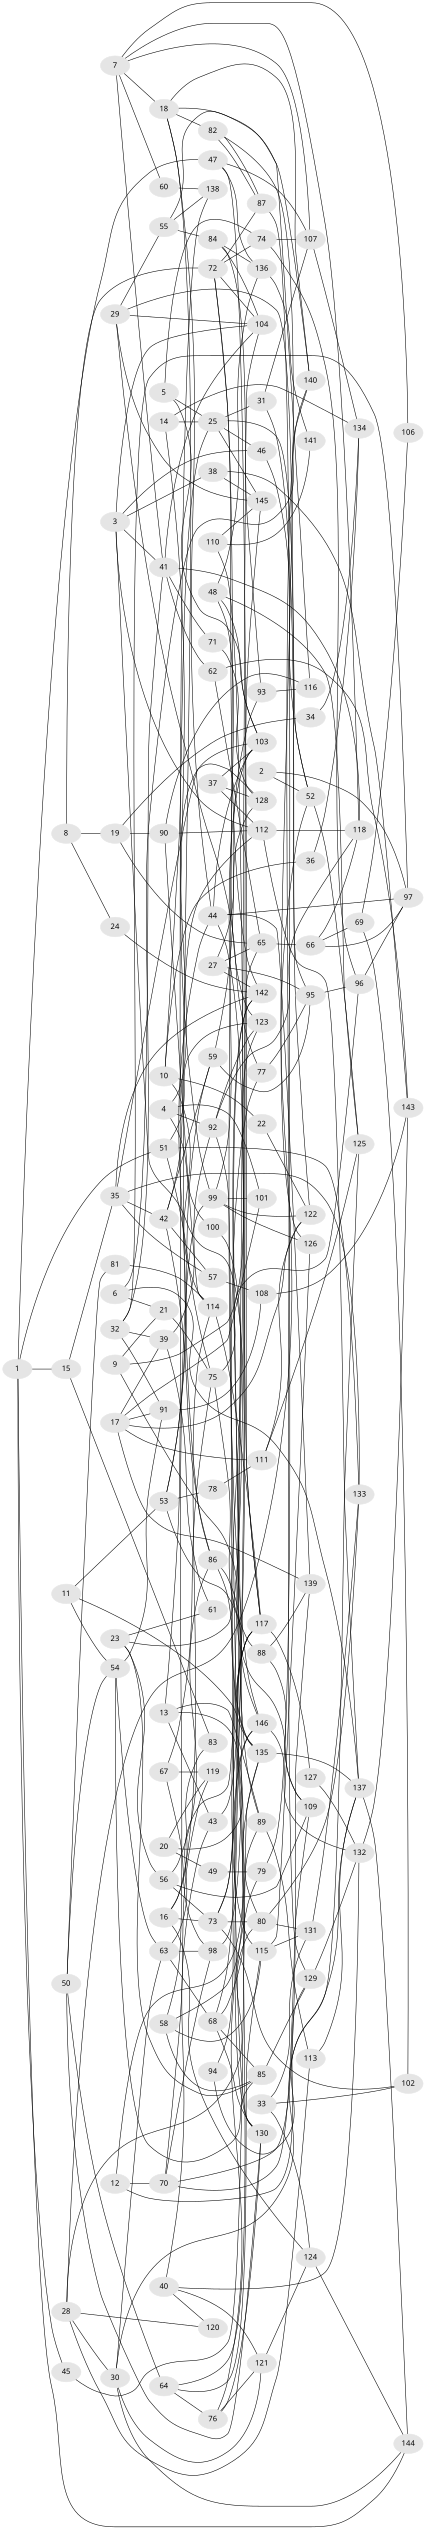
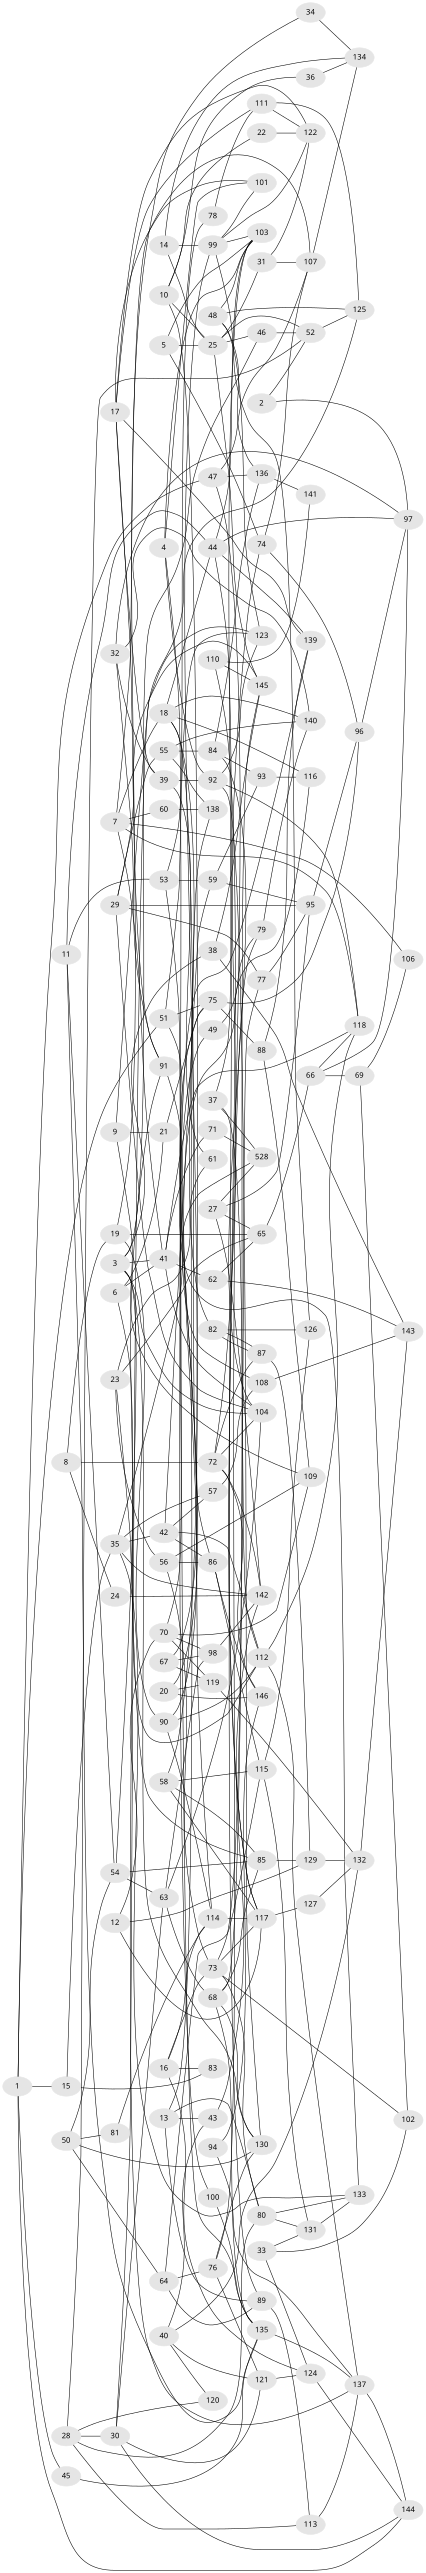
node "128": label "128" -> "528"
edge "44" -- "53": now "44" -- "11"
edge "146" -- "132": now "119" -- "132"
